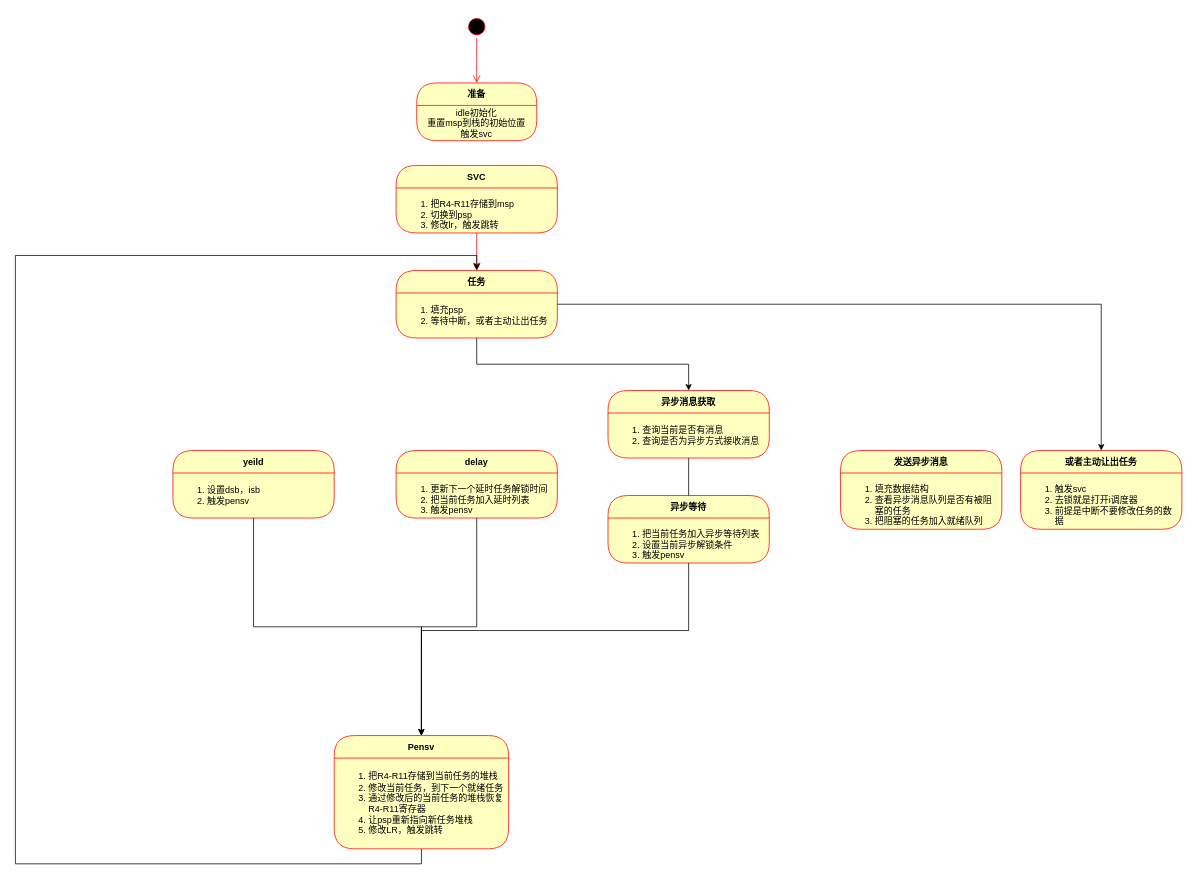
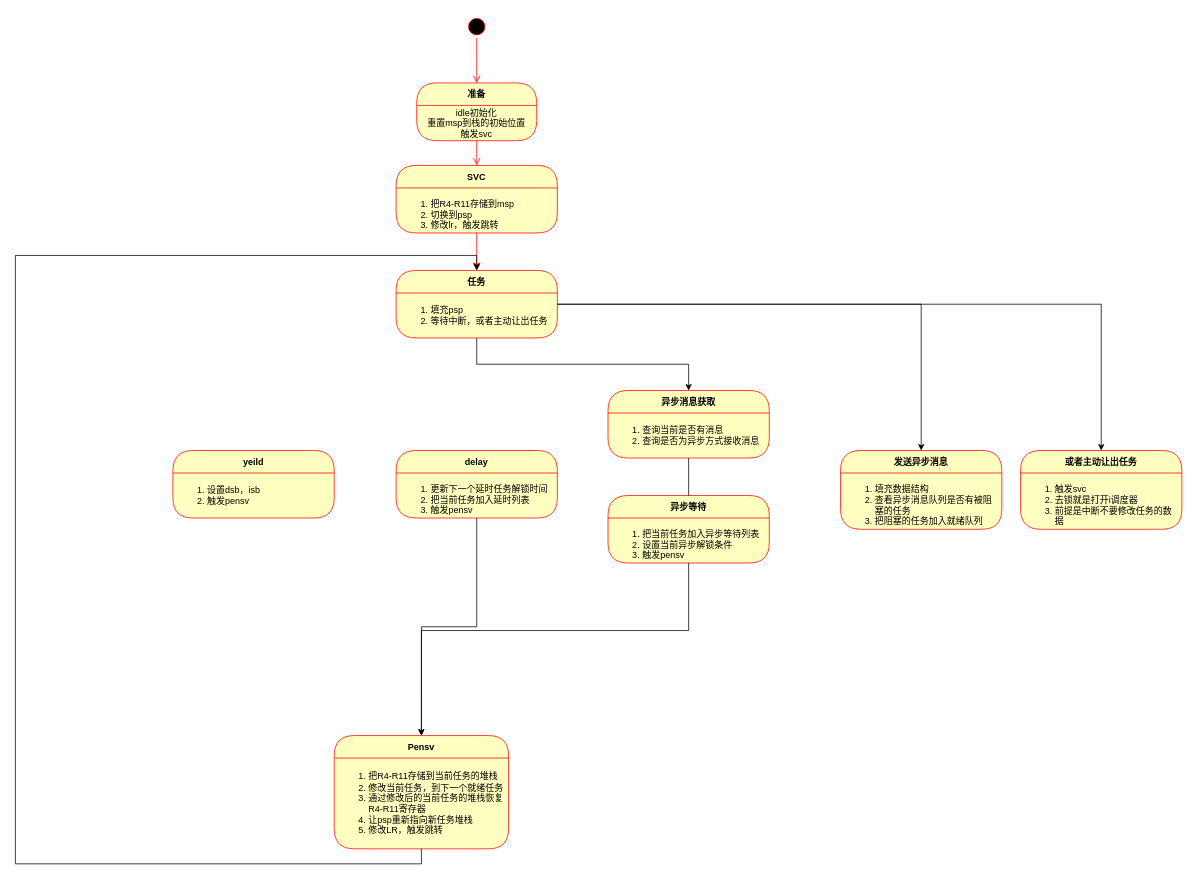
edge "准备" -> "SVC": added
edge "填充psp 等待中断，或者主动让出任务" -> "发送异步消息": added
edge "设置dsb，isb 触发pensv" -> "Pensv": removed
